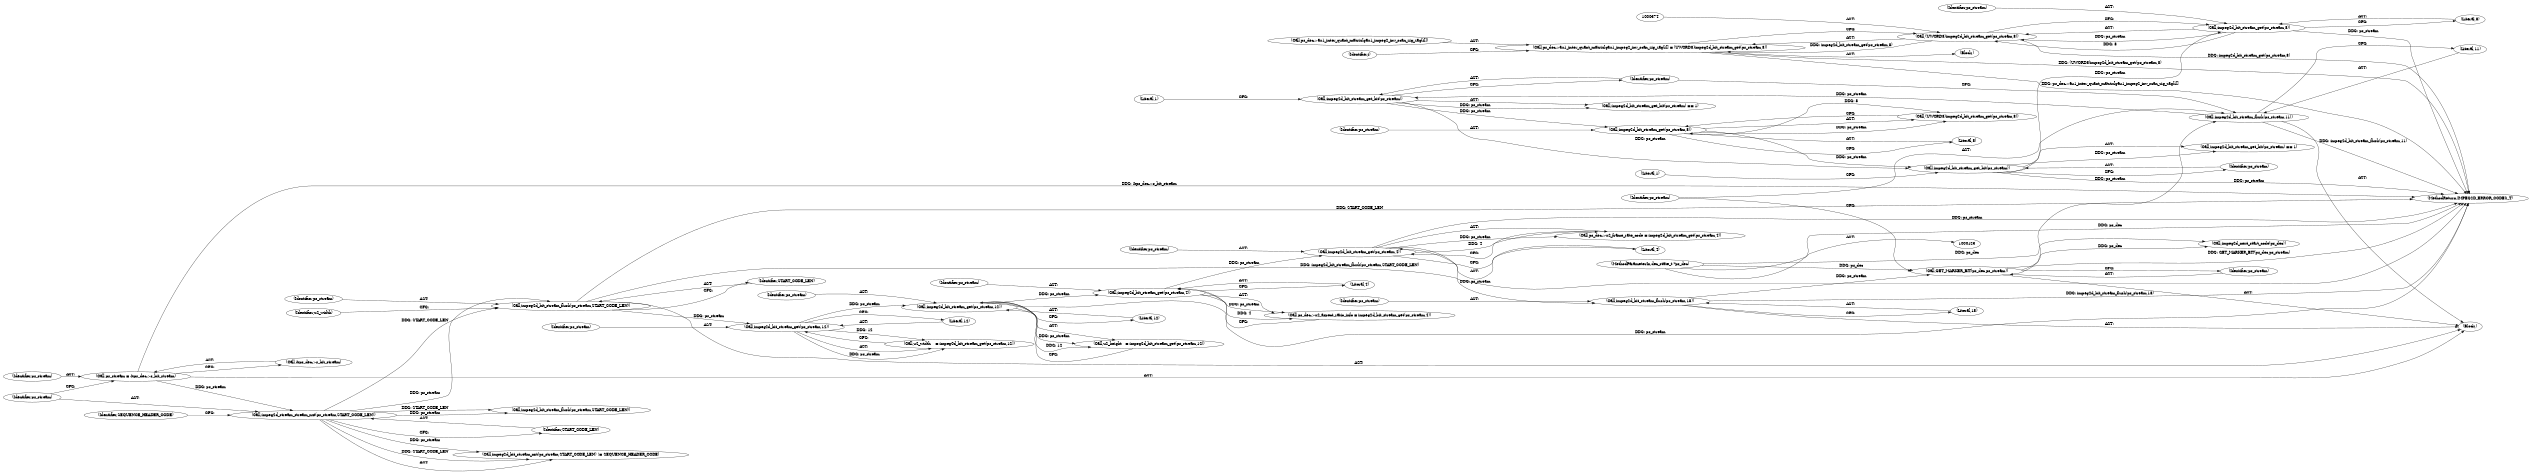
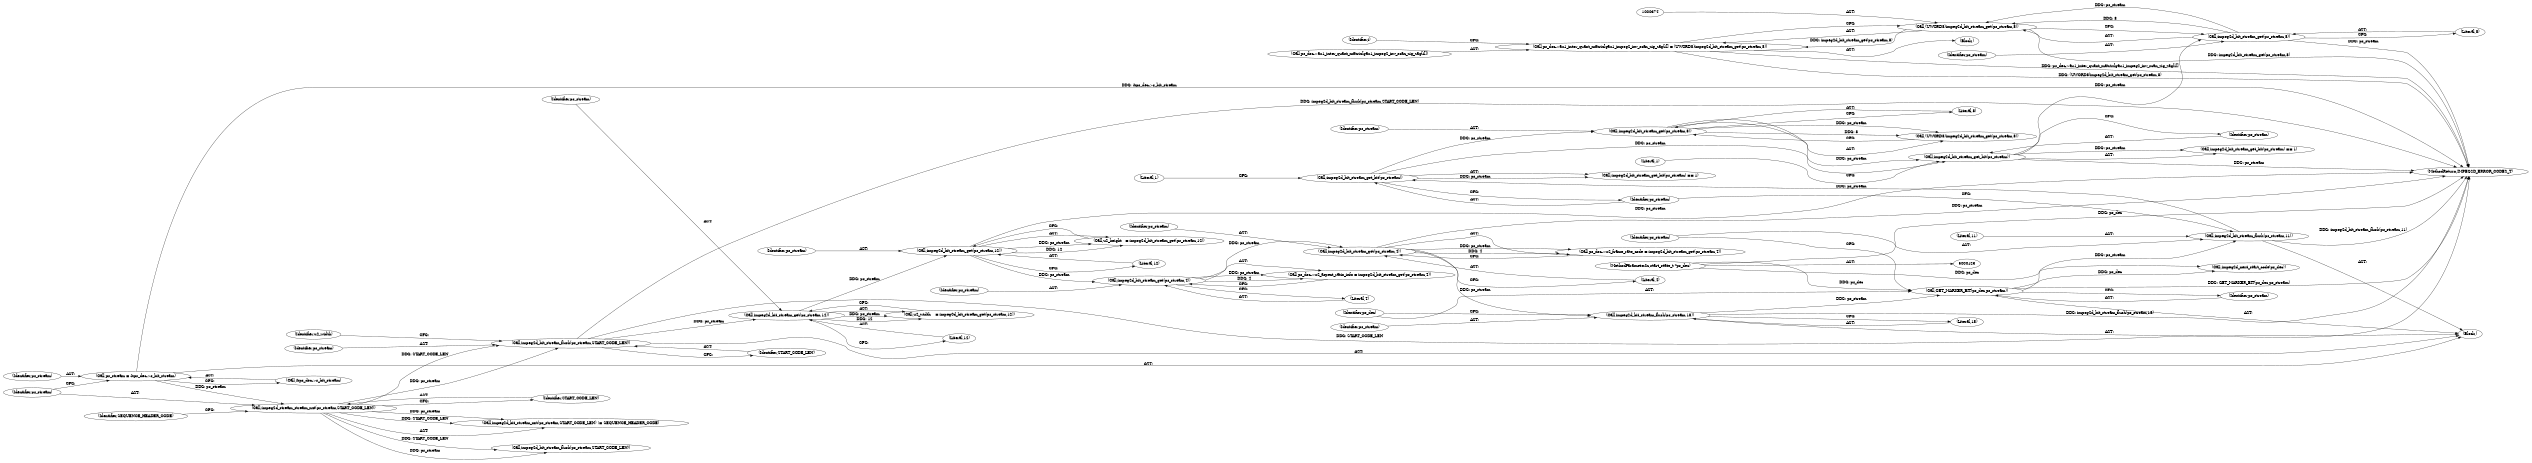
edge "(Call,impeg2d_bit_stream_flush(ps_stream,11))" -> "(Literal,11)": removed, label "CFG:"
node "1000123": label "1000123" -> "5000123"
node "(MethodParameterIn,dec_state_t *ps_dec)": label "(MethodParameterIn,dec_state_t *ps_dec)" -> "(MethodParameterIn,start_state_t *ps_dec)"
node "(Identifier,ps_dec)": added
